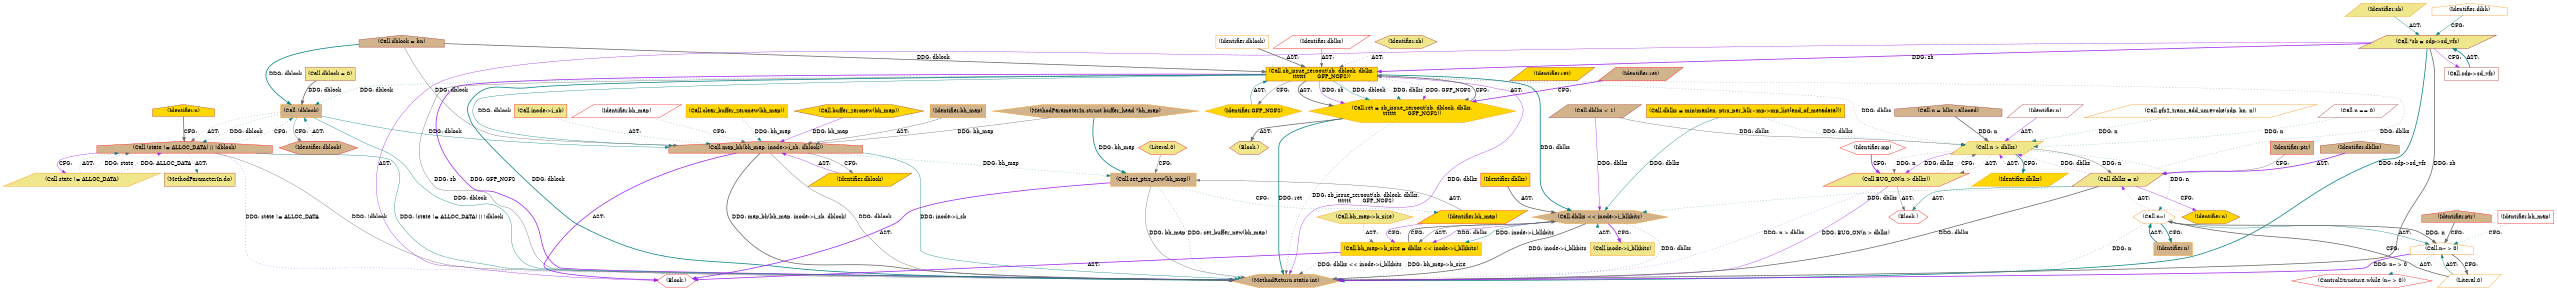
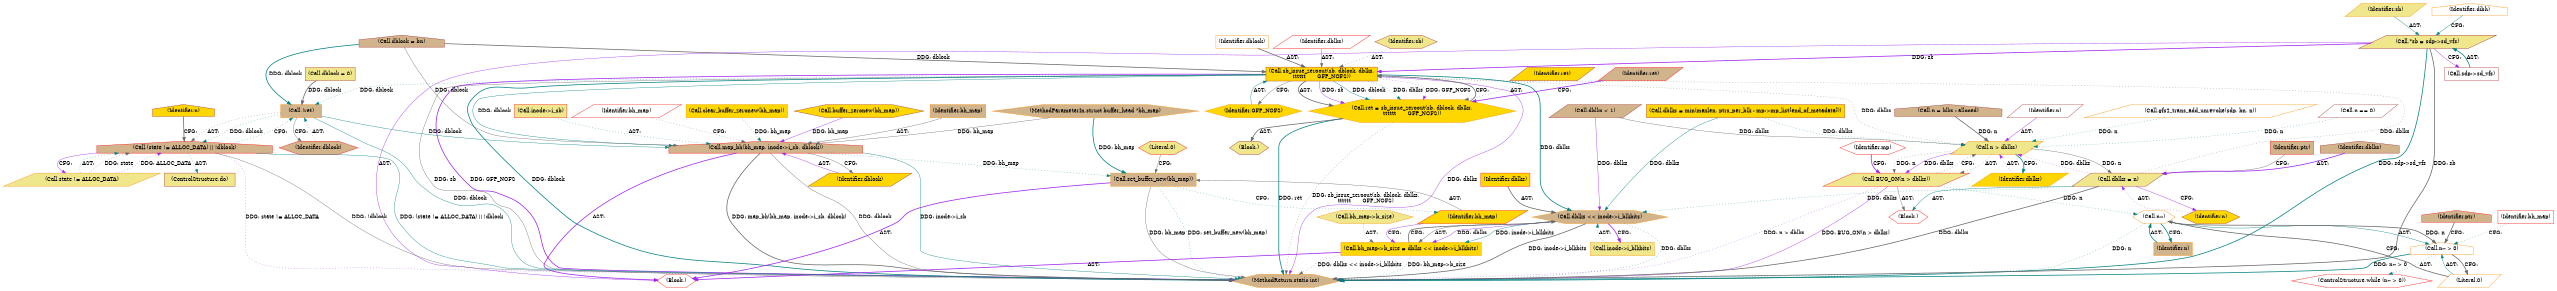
node "(Call,!dblock)": label "(Call,!dblock)" -> "(Call,!ret)"
edge "(Call,n > dblks)" -> "(Call,n--)": now "(Call,BUG_ON(n > dblks))" -> "(Call,n--)"
node "(MethodParameterIn,do)": label "(MethodParameterIn,do)" -> "(ControlStructure,do)"
node "(Call,set_ptrs_new(bh_map))": label "(Call,set_ptrs_new(bh_map))" -> "(Call,set_buffer_new(bh_map))"
edge "(Call,n-- > 0)" -> "(MethodReturn,static int)": color purple -> teal
